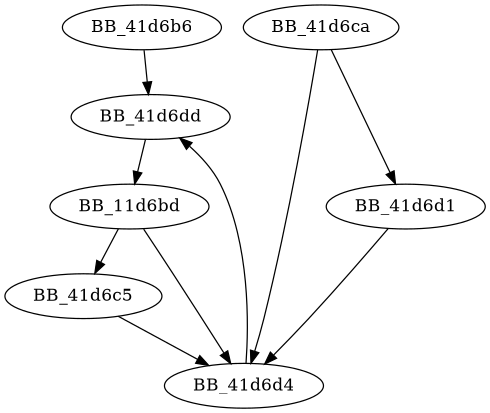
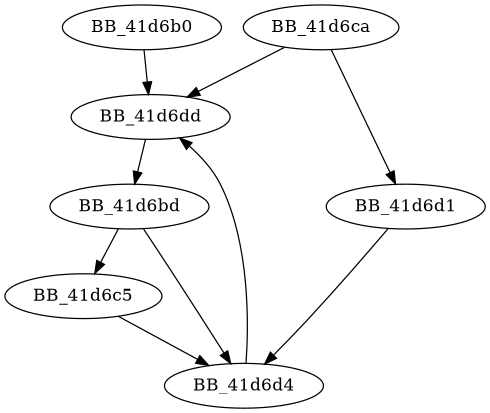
node "BB_41d6b6": label "BB_41d6b6" -> "BB_41d6b0"
edge "BB_41d6ca" -> "BB_41d6d4": now "BB_41d6ca" -> "BB_41d6dd"
node "BB_11d6bd": label "BB_11d6bd" -> "BB_41d6bd"
